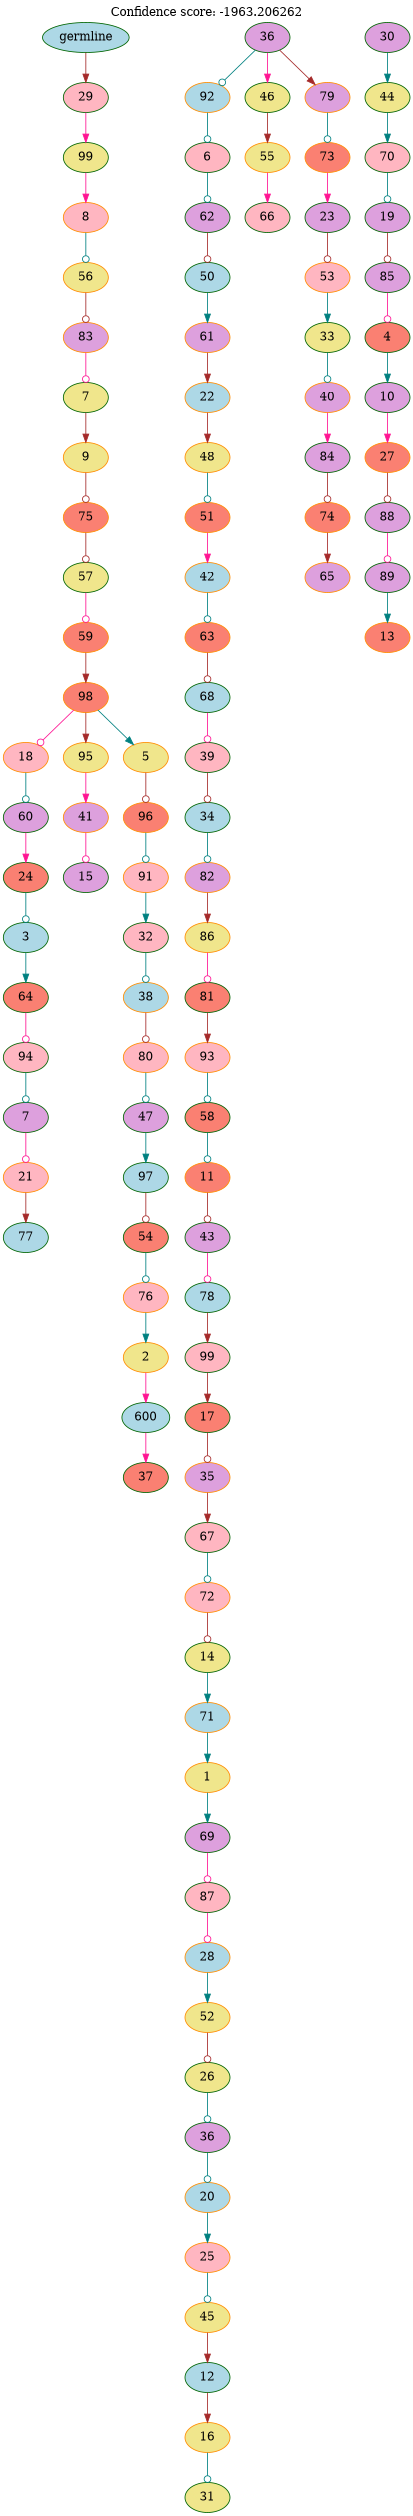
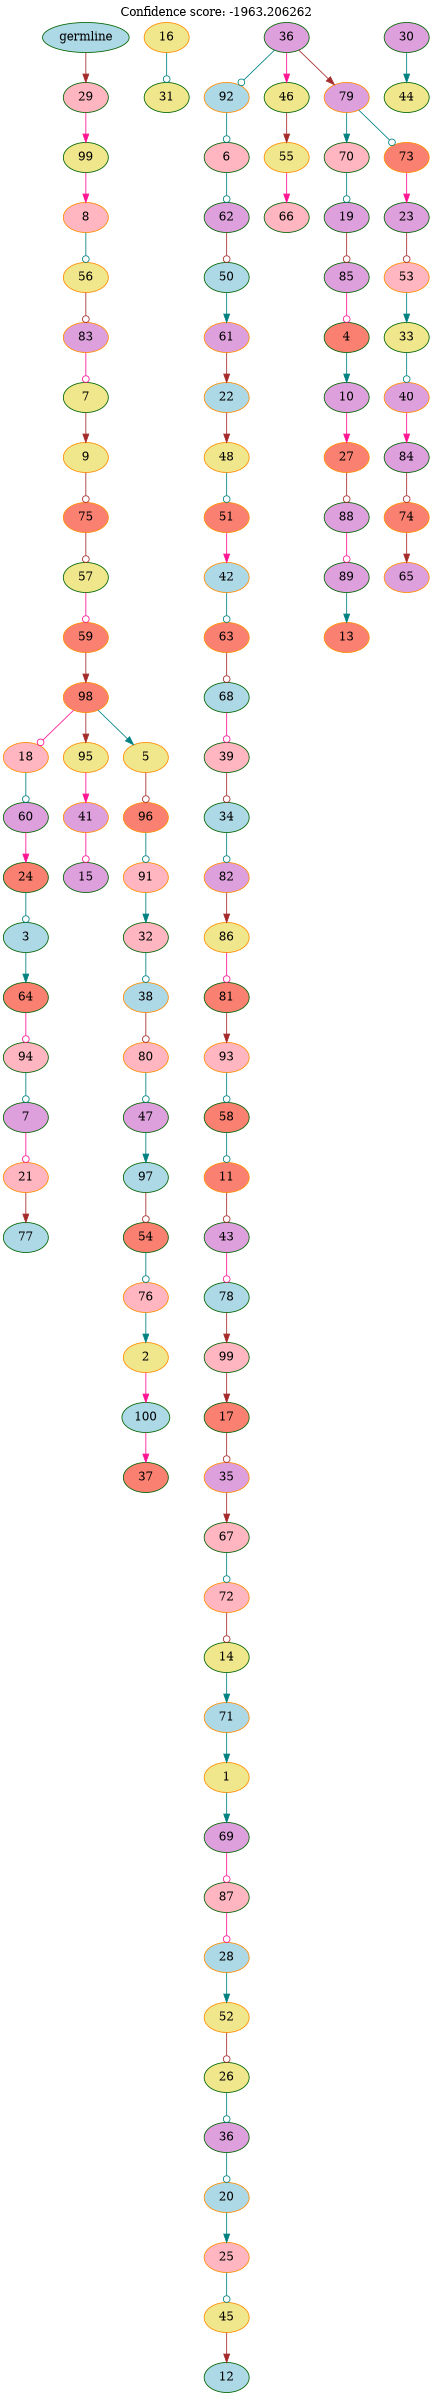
edge "44" -> "70": now "79" -> "70"
node "600": label "600" -> "100"
edge "12" -> "16": removed
